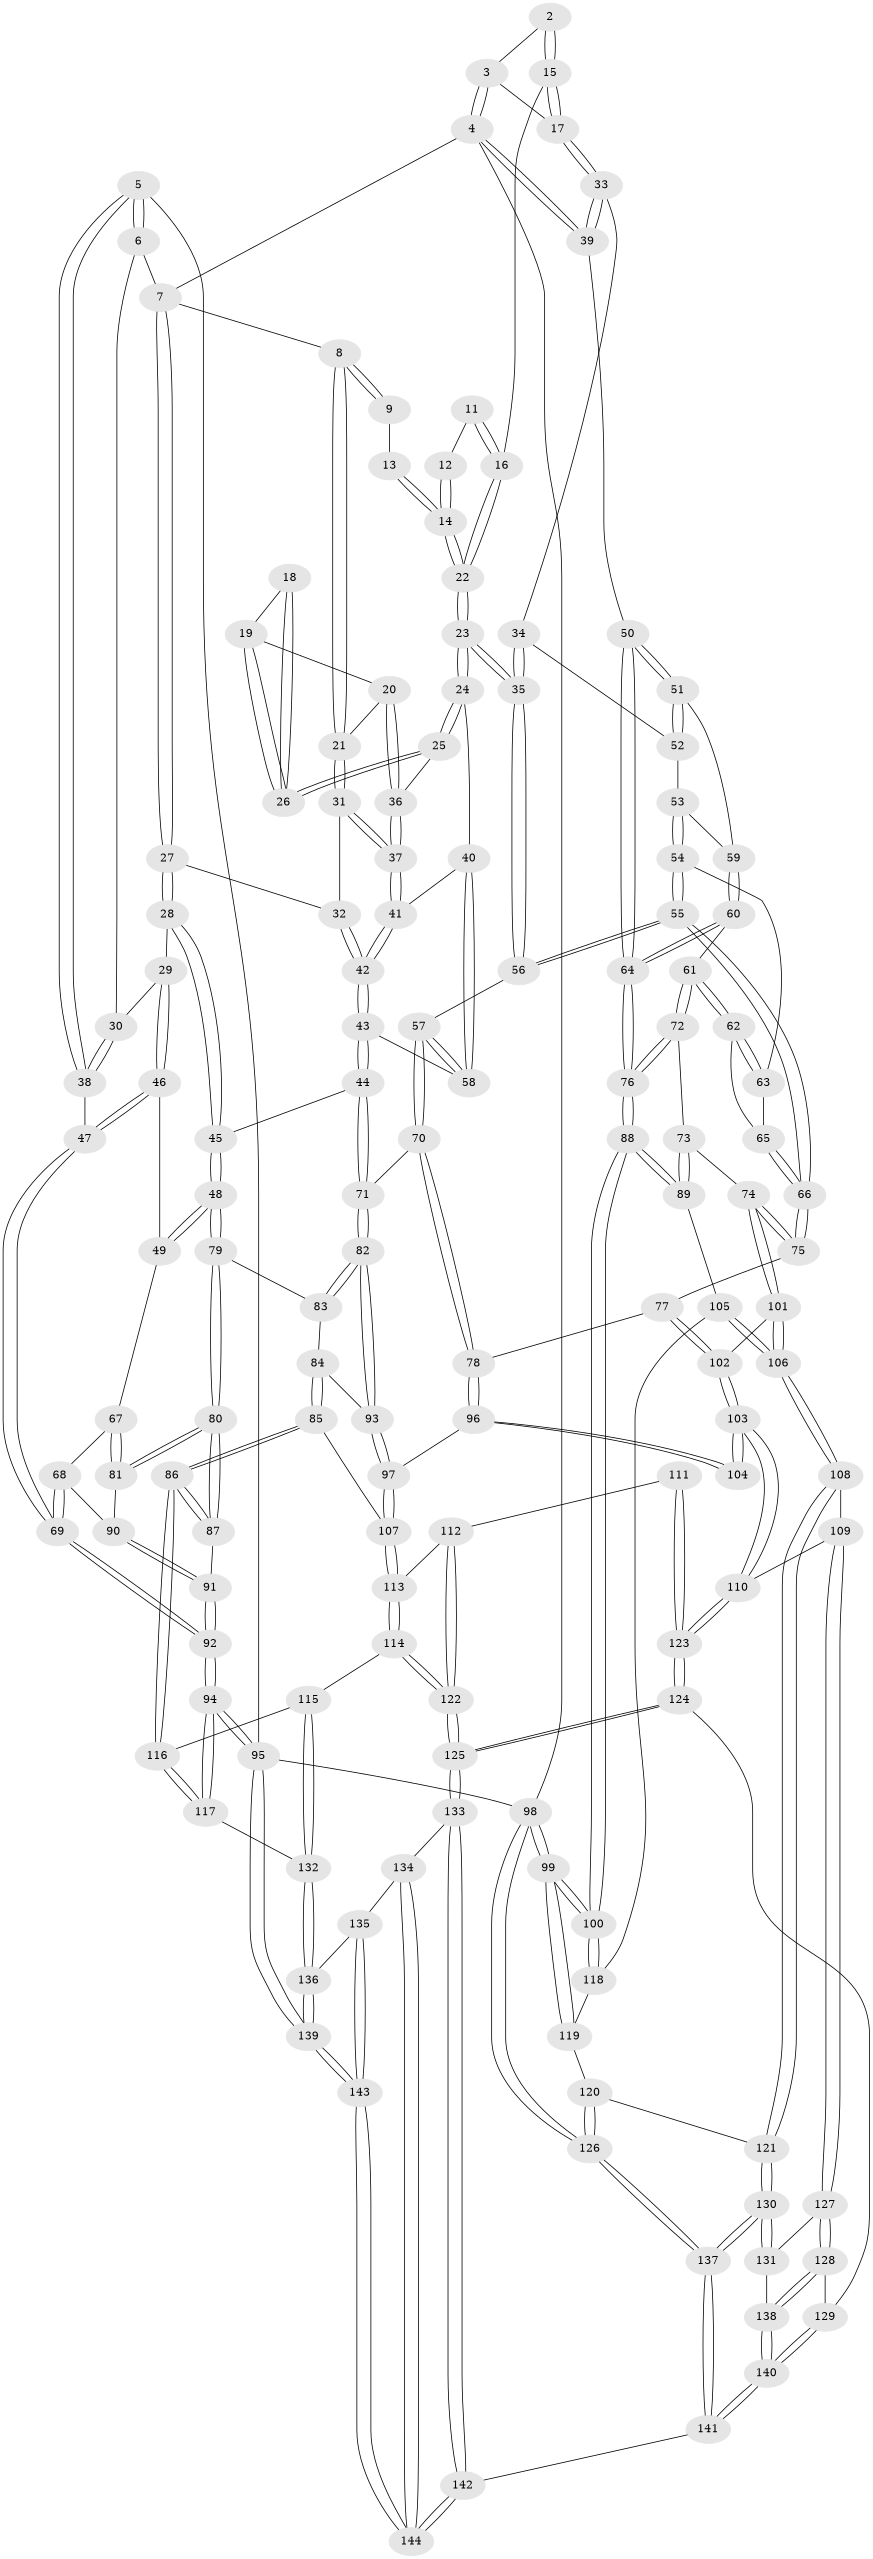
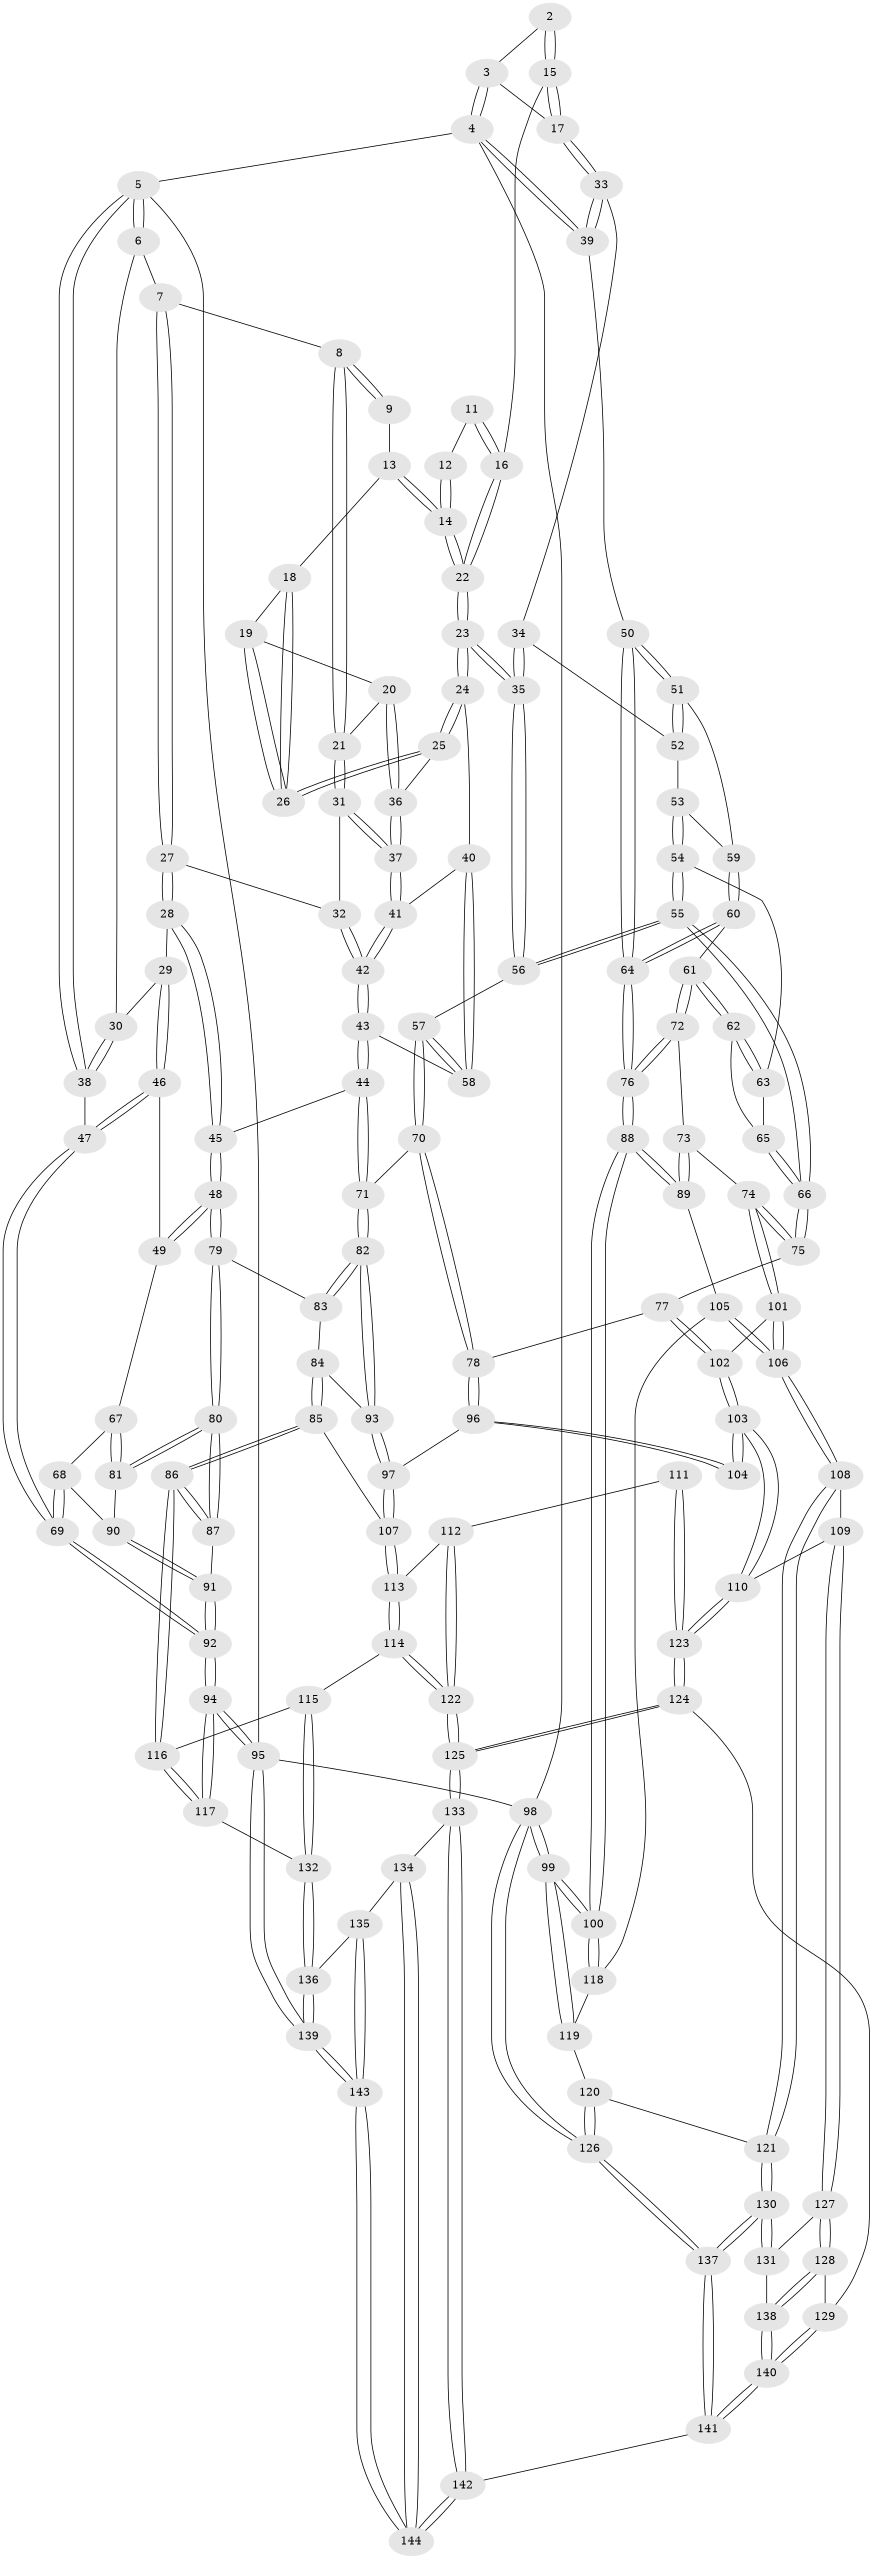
edge "4" -- "7": now "4" -- "5"
edge "13" -- "18": added
